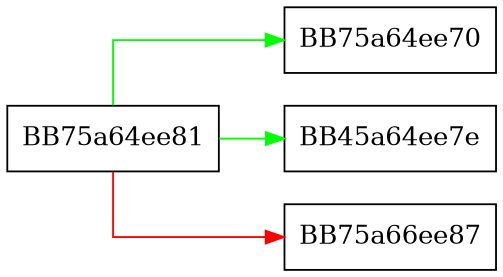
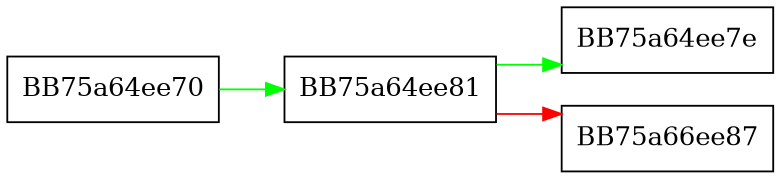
edge "BB75a64ee81" -> "BB75a64ee70": reversed
node "BB45a64ee7e": label "BB45a64ee7e" -> "BB75a64ee7e"
